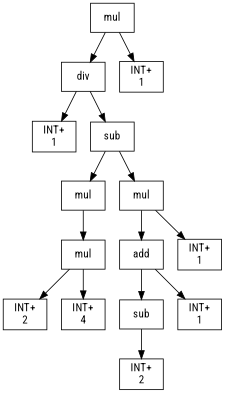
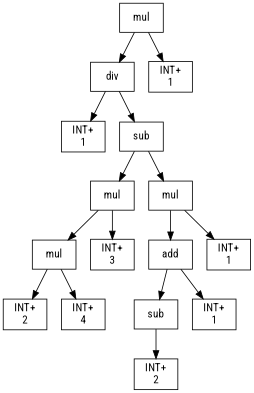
node "INT+ 3": added
